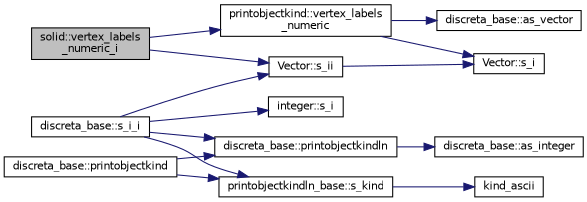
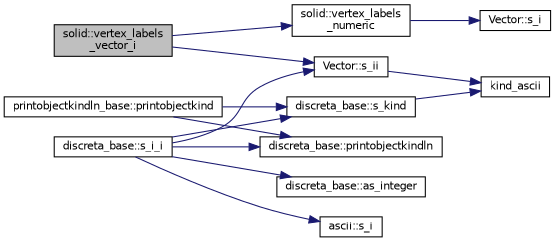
node "printobjectkind::vertex_labels _numeric": label "printobjectkind::vertex_labels _numeric" -> "solid::vertex_labels _numeric"
node "discreta_base::as_vector": removed
node "solid::vertex_labels _numeric_i": label "solid::vertex_labels _numeric_i" -> "solid::vertex_labels _vector_i"
edge "Vector::s_ii" -> "Vector::s_i": now "Vector::s_ii" -> "kind_ascii"
node "integer::s_i": label "integer::s_i" -> "ascii::s_i"
edge "discreta_base::printobjectkindln" -> "discreta_base::as_integer": now "discreta_base::s_i_i" -> "discreta_base::as_integer"
node "discreta_base::printobjectkind": label "discreta_base::printobjectkind" -> "printobjectkindln_base::printobjectkind"
node "printobjectkindln_base::s_kind": label "printobjectkindln_base::s_kind" -> "discreta_base::s_kind"
